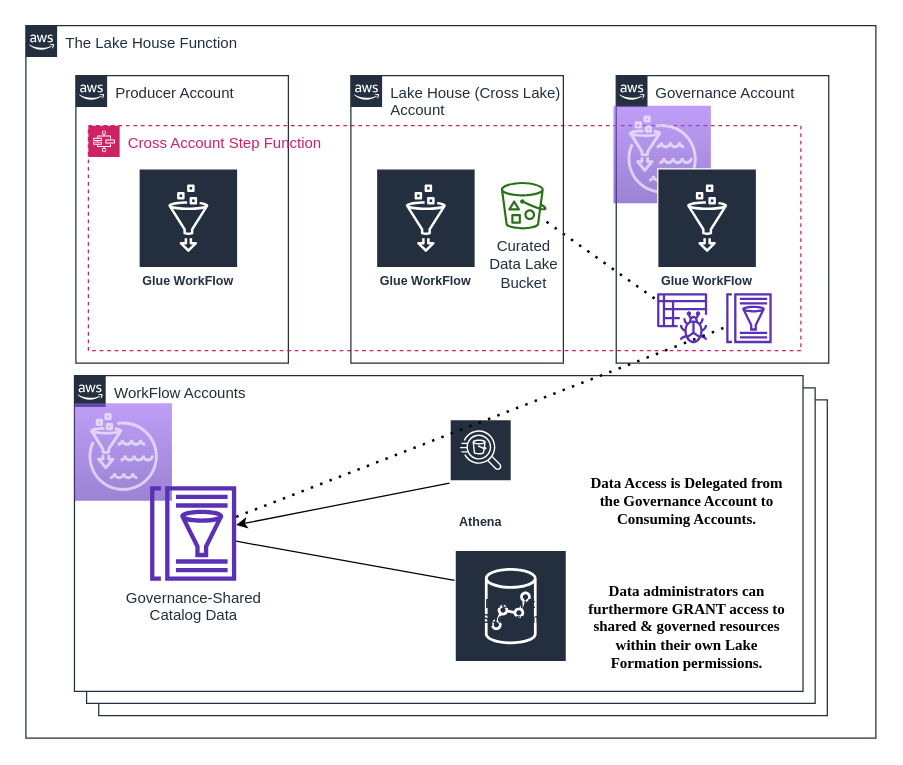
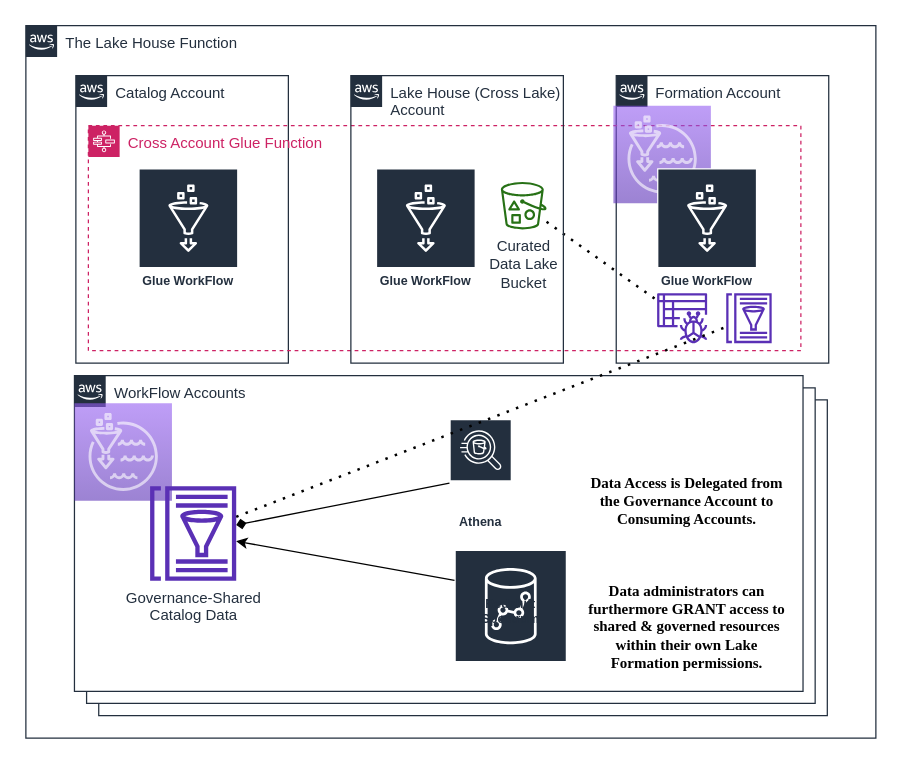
node "Producer Account": label "Producer Account" -> "Catalog Account"
node "Governance Account": label "Governance Account" -> "Formation Account"
node "Cross Account Step Function": label "Cross Account Step Function" -> "Cross Account Glue Function"
edge "Athena" -> "Governance-Shared Catalog Data": arrowhead classic -> diamond
edge "Governance-Shared Catalog Data" -- "Redshift Spectrum": arrowhead none -> classic
